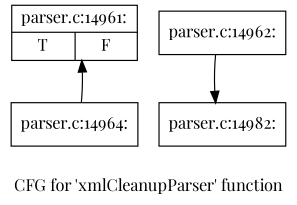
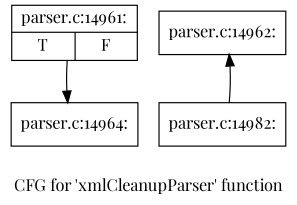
edge "parser.c:14962:" -> "parser.c:14982:": reversed
edge "parser.c:14964:" -> "parser.c:14961:": reversed
